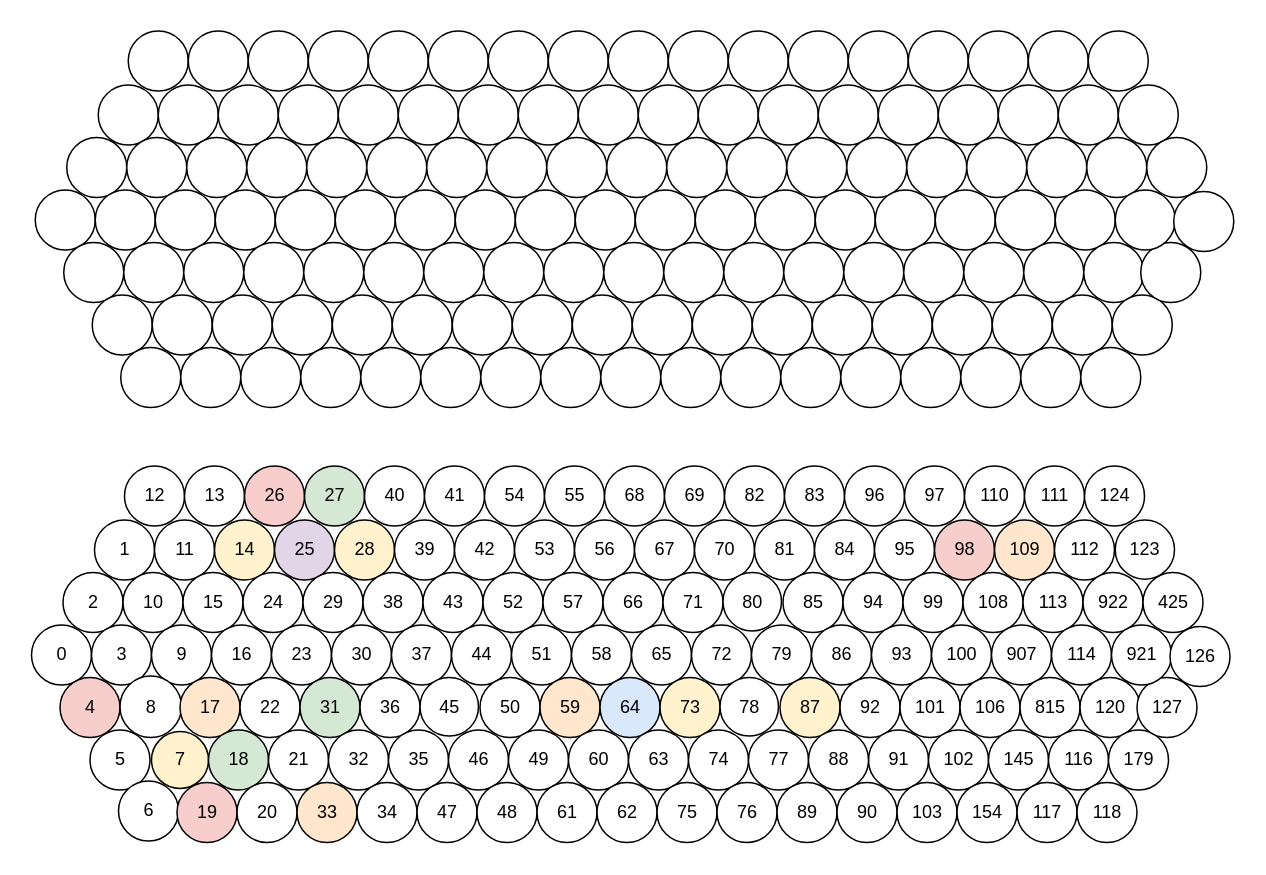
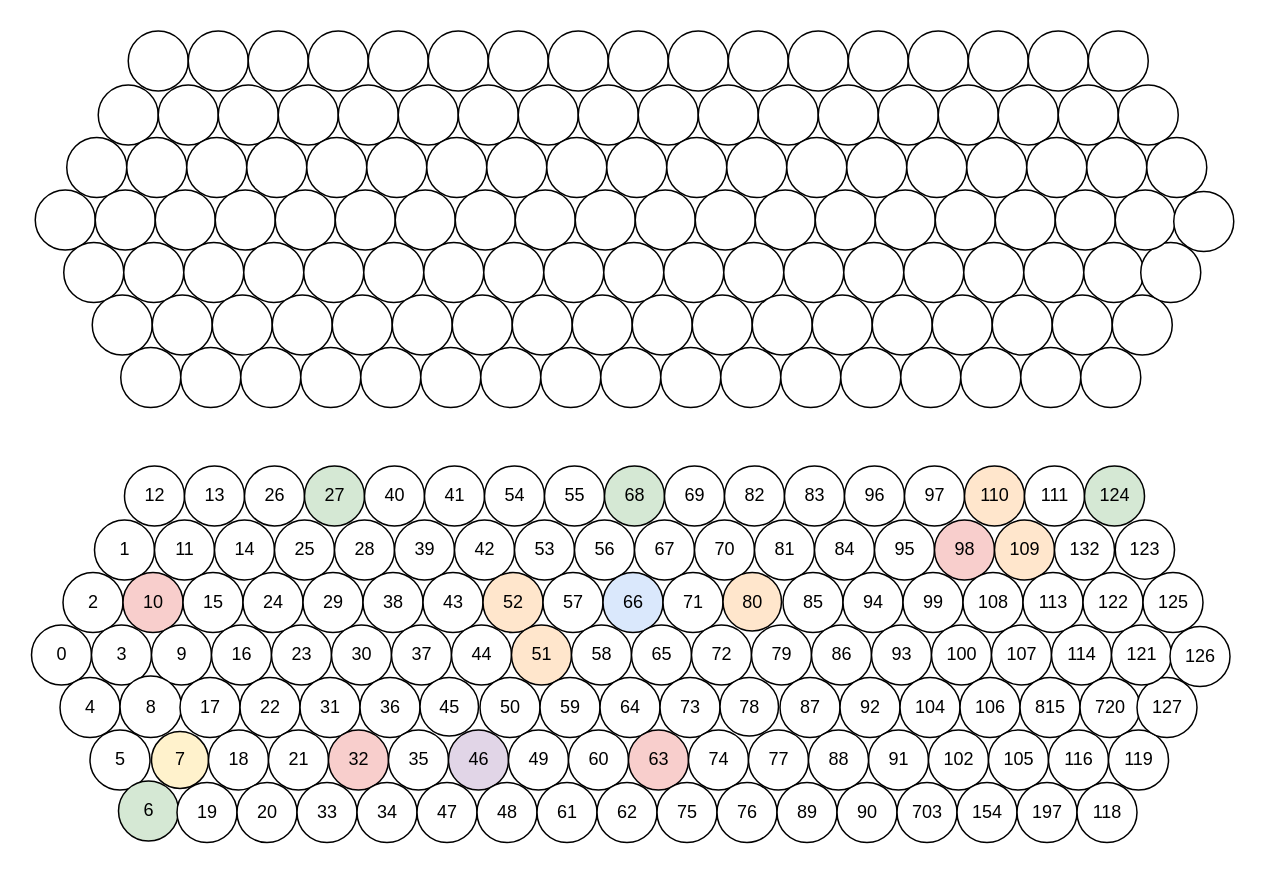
node "26": fillcolor #f8cecc -> #ffffff
node "68": fillcolor #ffffff -> #d5e8d4
node "110": fillcolor #ffffff -> #ffe6cc
node "124": fillcolor #ffffff -> #d5e8d4
node "14": fillcolor #fff2cc -> #ffffff
node "25": fillcolor #e1d5e7 -> #ffffff
node "28": fillcolor #fff2cc -> #ffffff
node "112": label "112" -> "132"
node "10": fillcolor #ffffff -> #f8cecc
node "52": fillcolor #ffffff -> #ffe6cc
node "66": fillcolor #ffffff -> #dae8fc
node "80": fillcolor #ffffff -> #ffe6cc
node "922": label "922" -> "122"
node "425": label "425" -> "125"
node "51": fillcolor #ffffff -> #ffe6cc
node "907": label "907" -> "107"
node "921": label "921" -> "121"
node "4": fillcolor #f8cecc -> #ffffff
node "17": fillcolor #ffe6cc -> #ffffff
node "31": fillcolor #d5e8d4 -> #ffffff
node "59": fillcolor #ffe6cc -> #ffffff
node "64": fillcolor #dae8fc -> #ffffff
node "73": fillcolor #fff2cc -> #ffffff
node "87": fillcolor #fff2cc -> #ffffff
node "101": label "101" -> "104"
node "120": label "120" -> "720"
node "18": fillcolor #d5e8d4 -> #ffffff
node "32": fillcolor #ffffff -> #f8cecc
node "46": fillcolor #ffffff -> #e1d5e7
node "63": fillcolor #ffffff -> #f8cecc
node "145": label "145" -> "105"
node "179": label "179" -> "119"
node "6": fillcolor #ffffff -> #d5e8d4
node "19": fillcolor #f8cecc -> #ffffff
node "33": fillcolor #ffe6cc -> #ffffff
node "103": label "103" -> "703"
node "117": label "117" -> "197"
